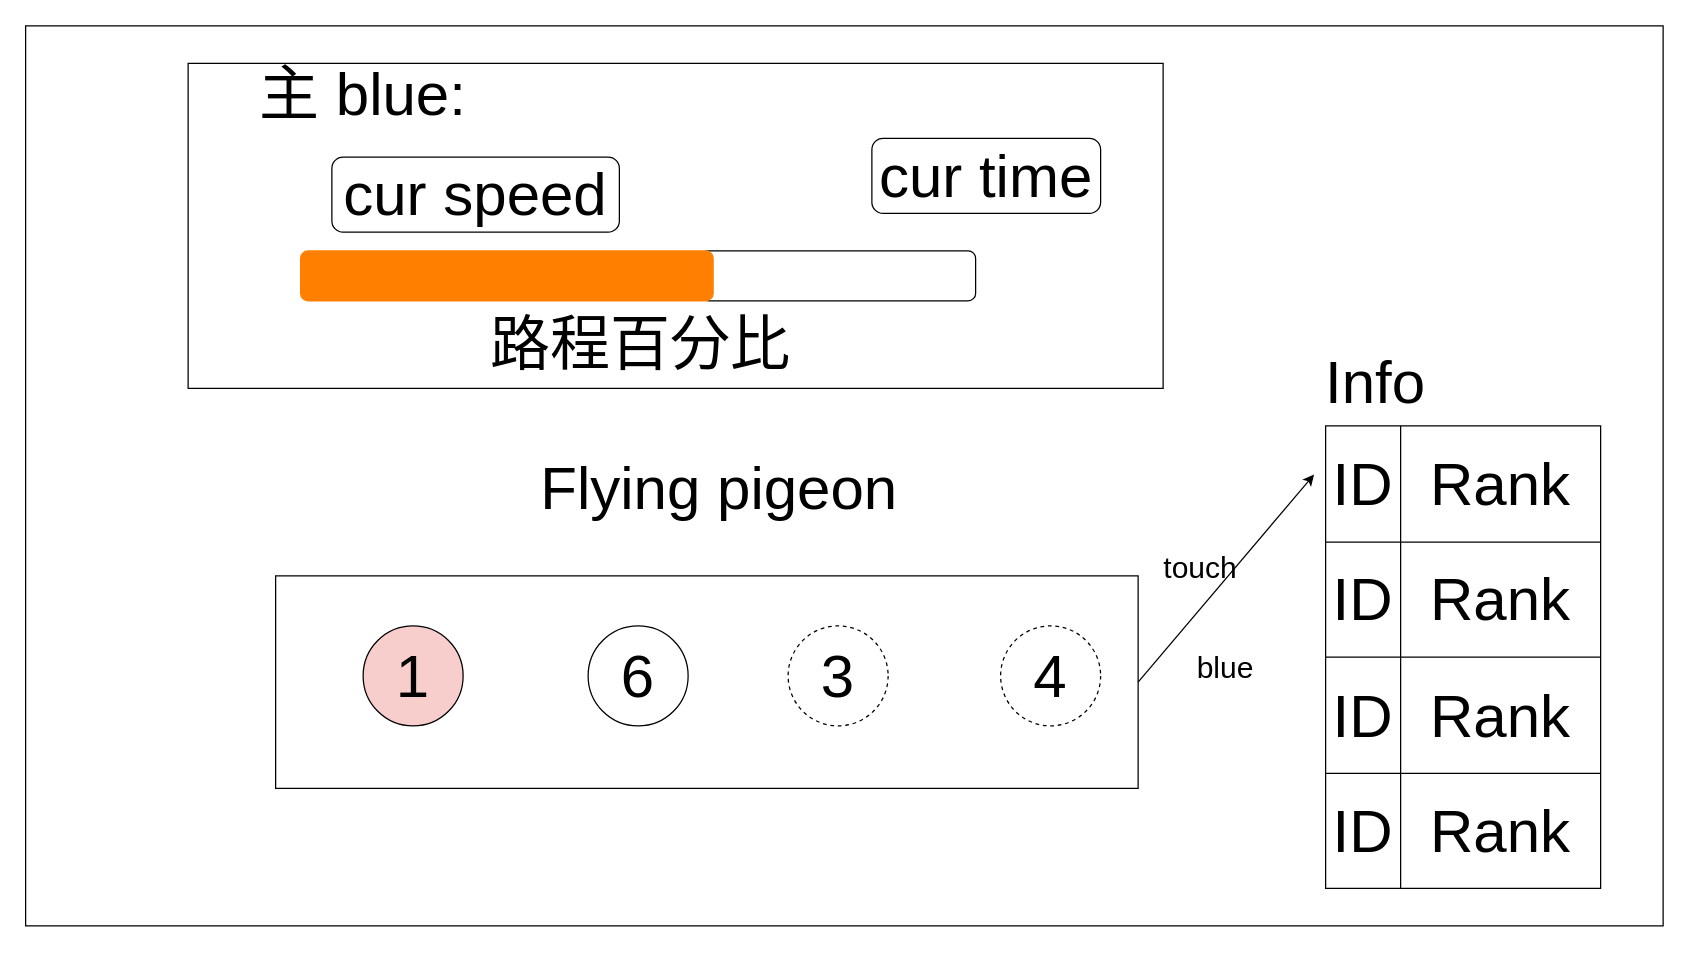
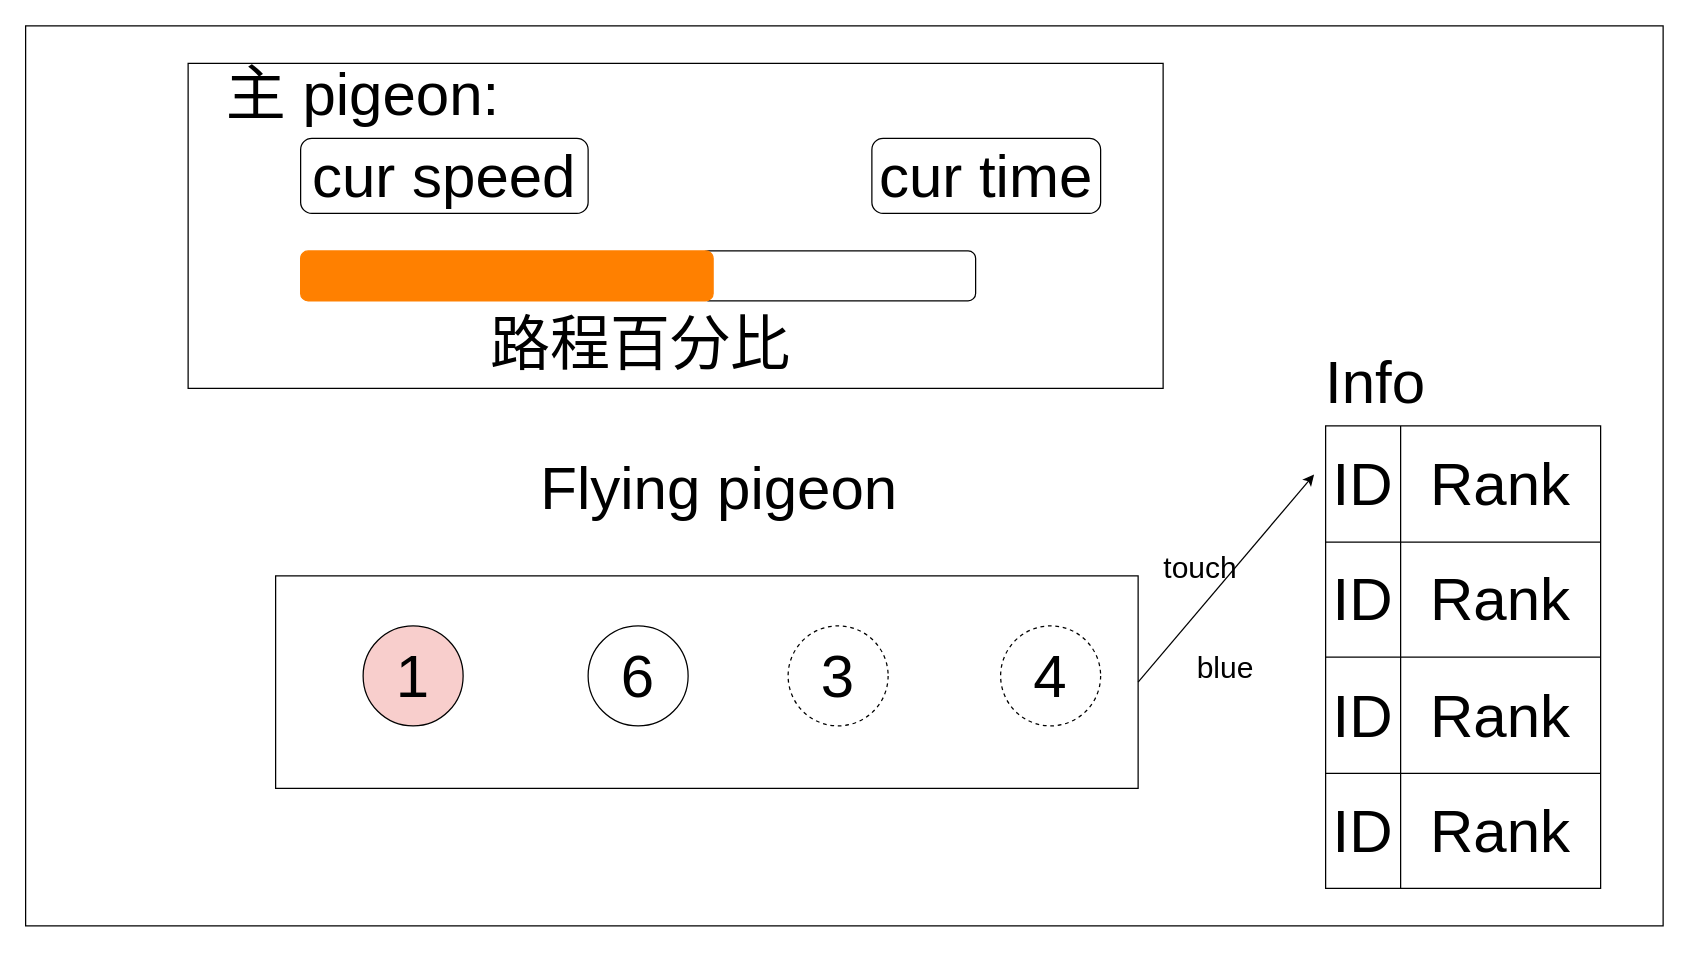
node "主 blue:": label "主 blue:" -> "主 pigeon:"
node "cur speed": moved (476, 194) -> (444, 176)
